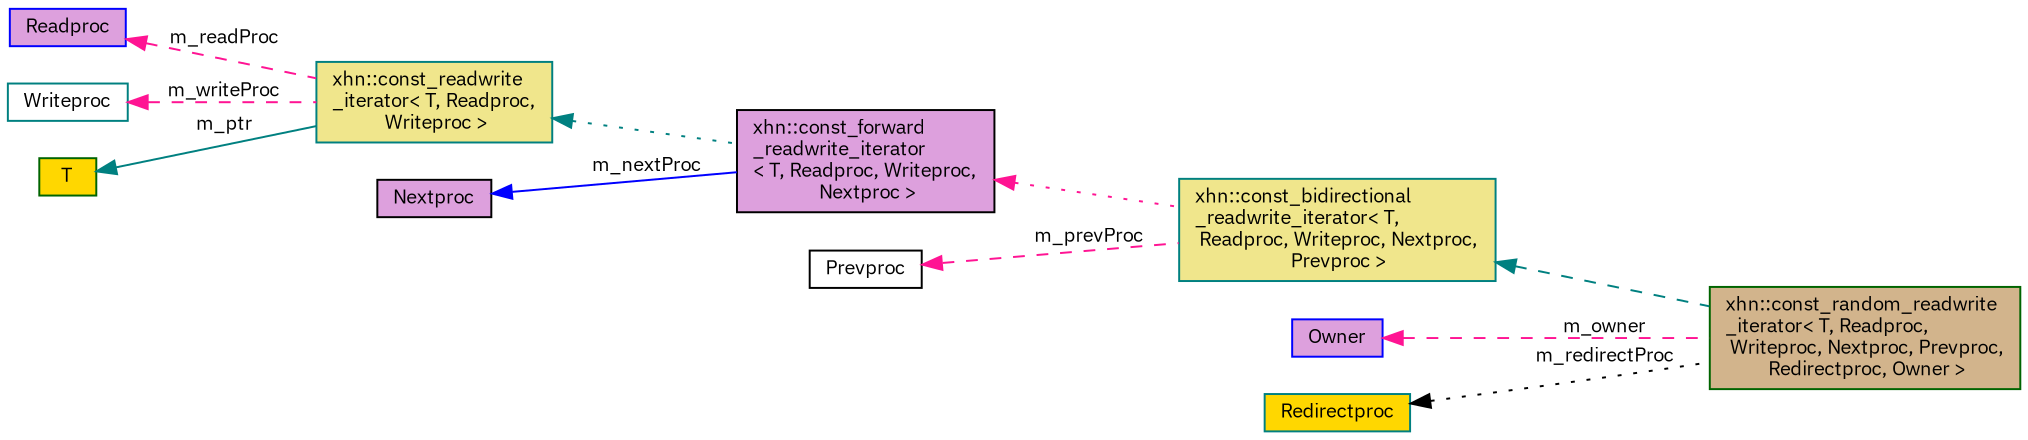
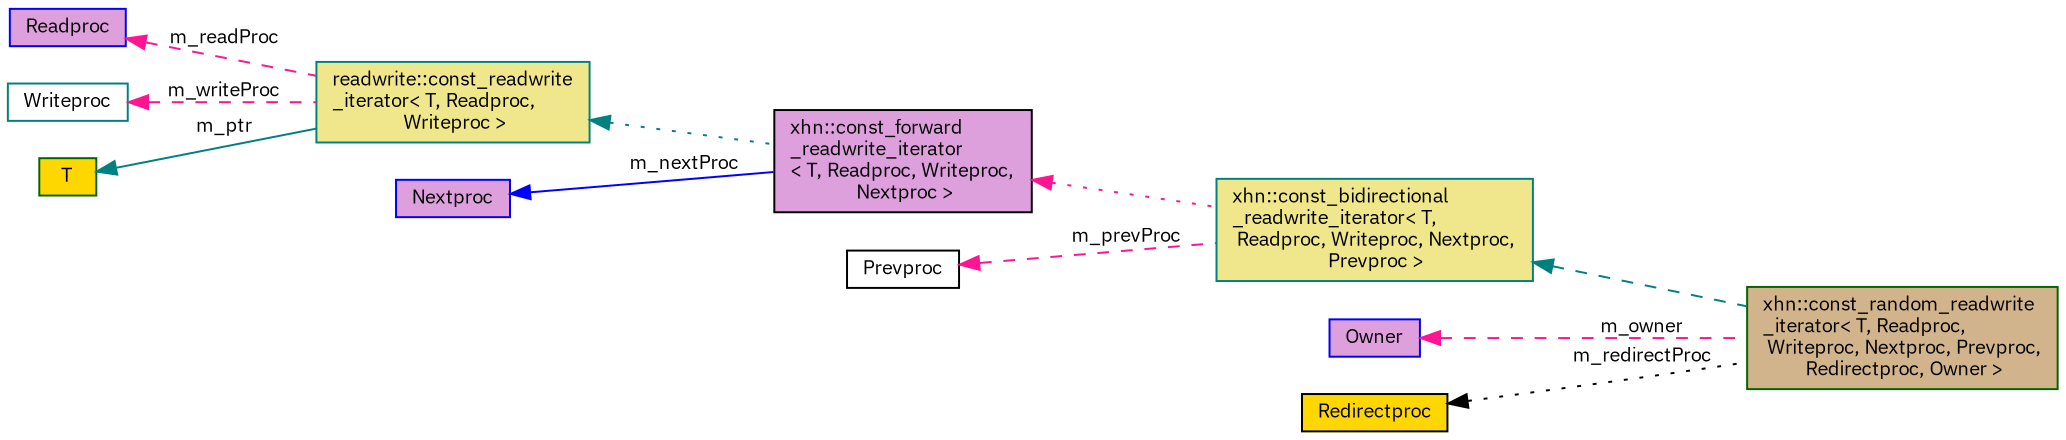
node "xhn::const_readwrite _iterator< T, Readproc, Writeproc >": label "xhn::const_readwrite _iterator< T, Readproc, Writeproc >" -> "readwrite::const_readwrite _iterator< T, Readproc, Writeproc >"
node "Nextproc": color black -> blue
node "Redirectproc": color teal -> black
